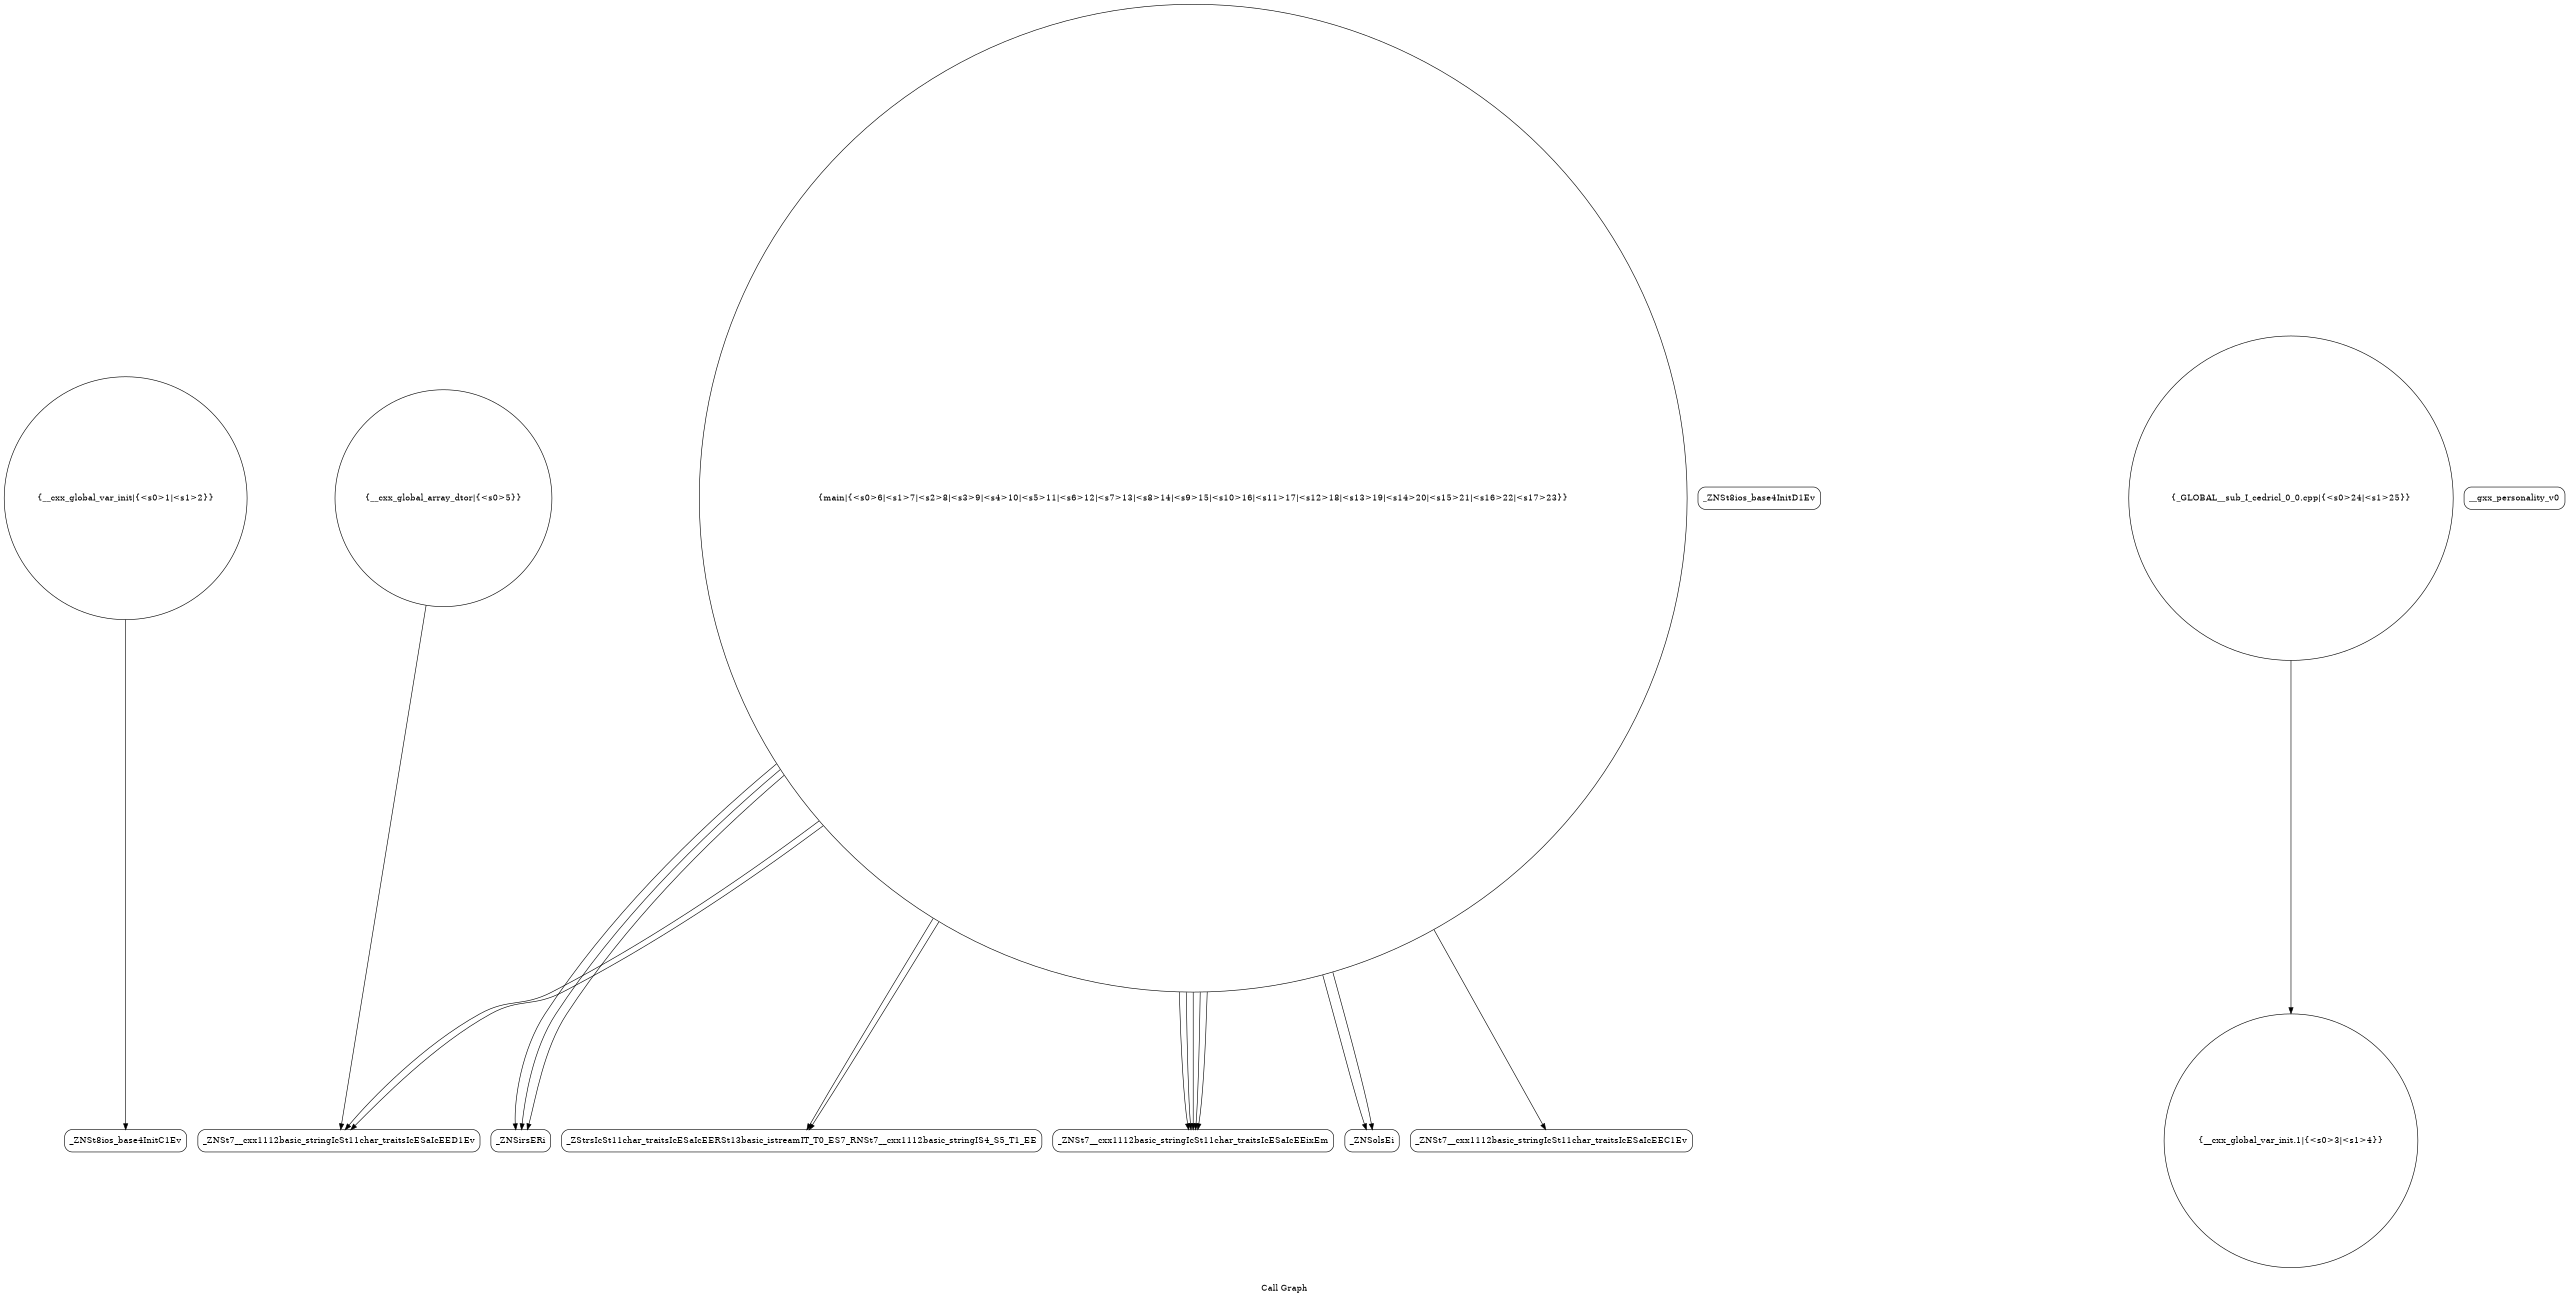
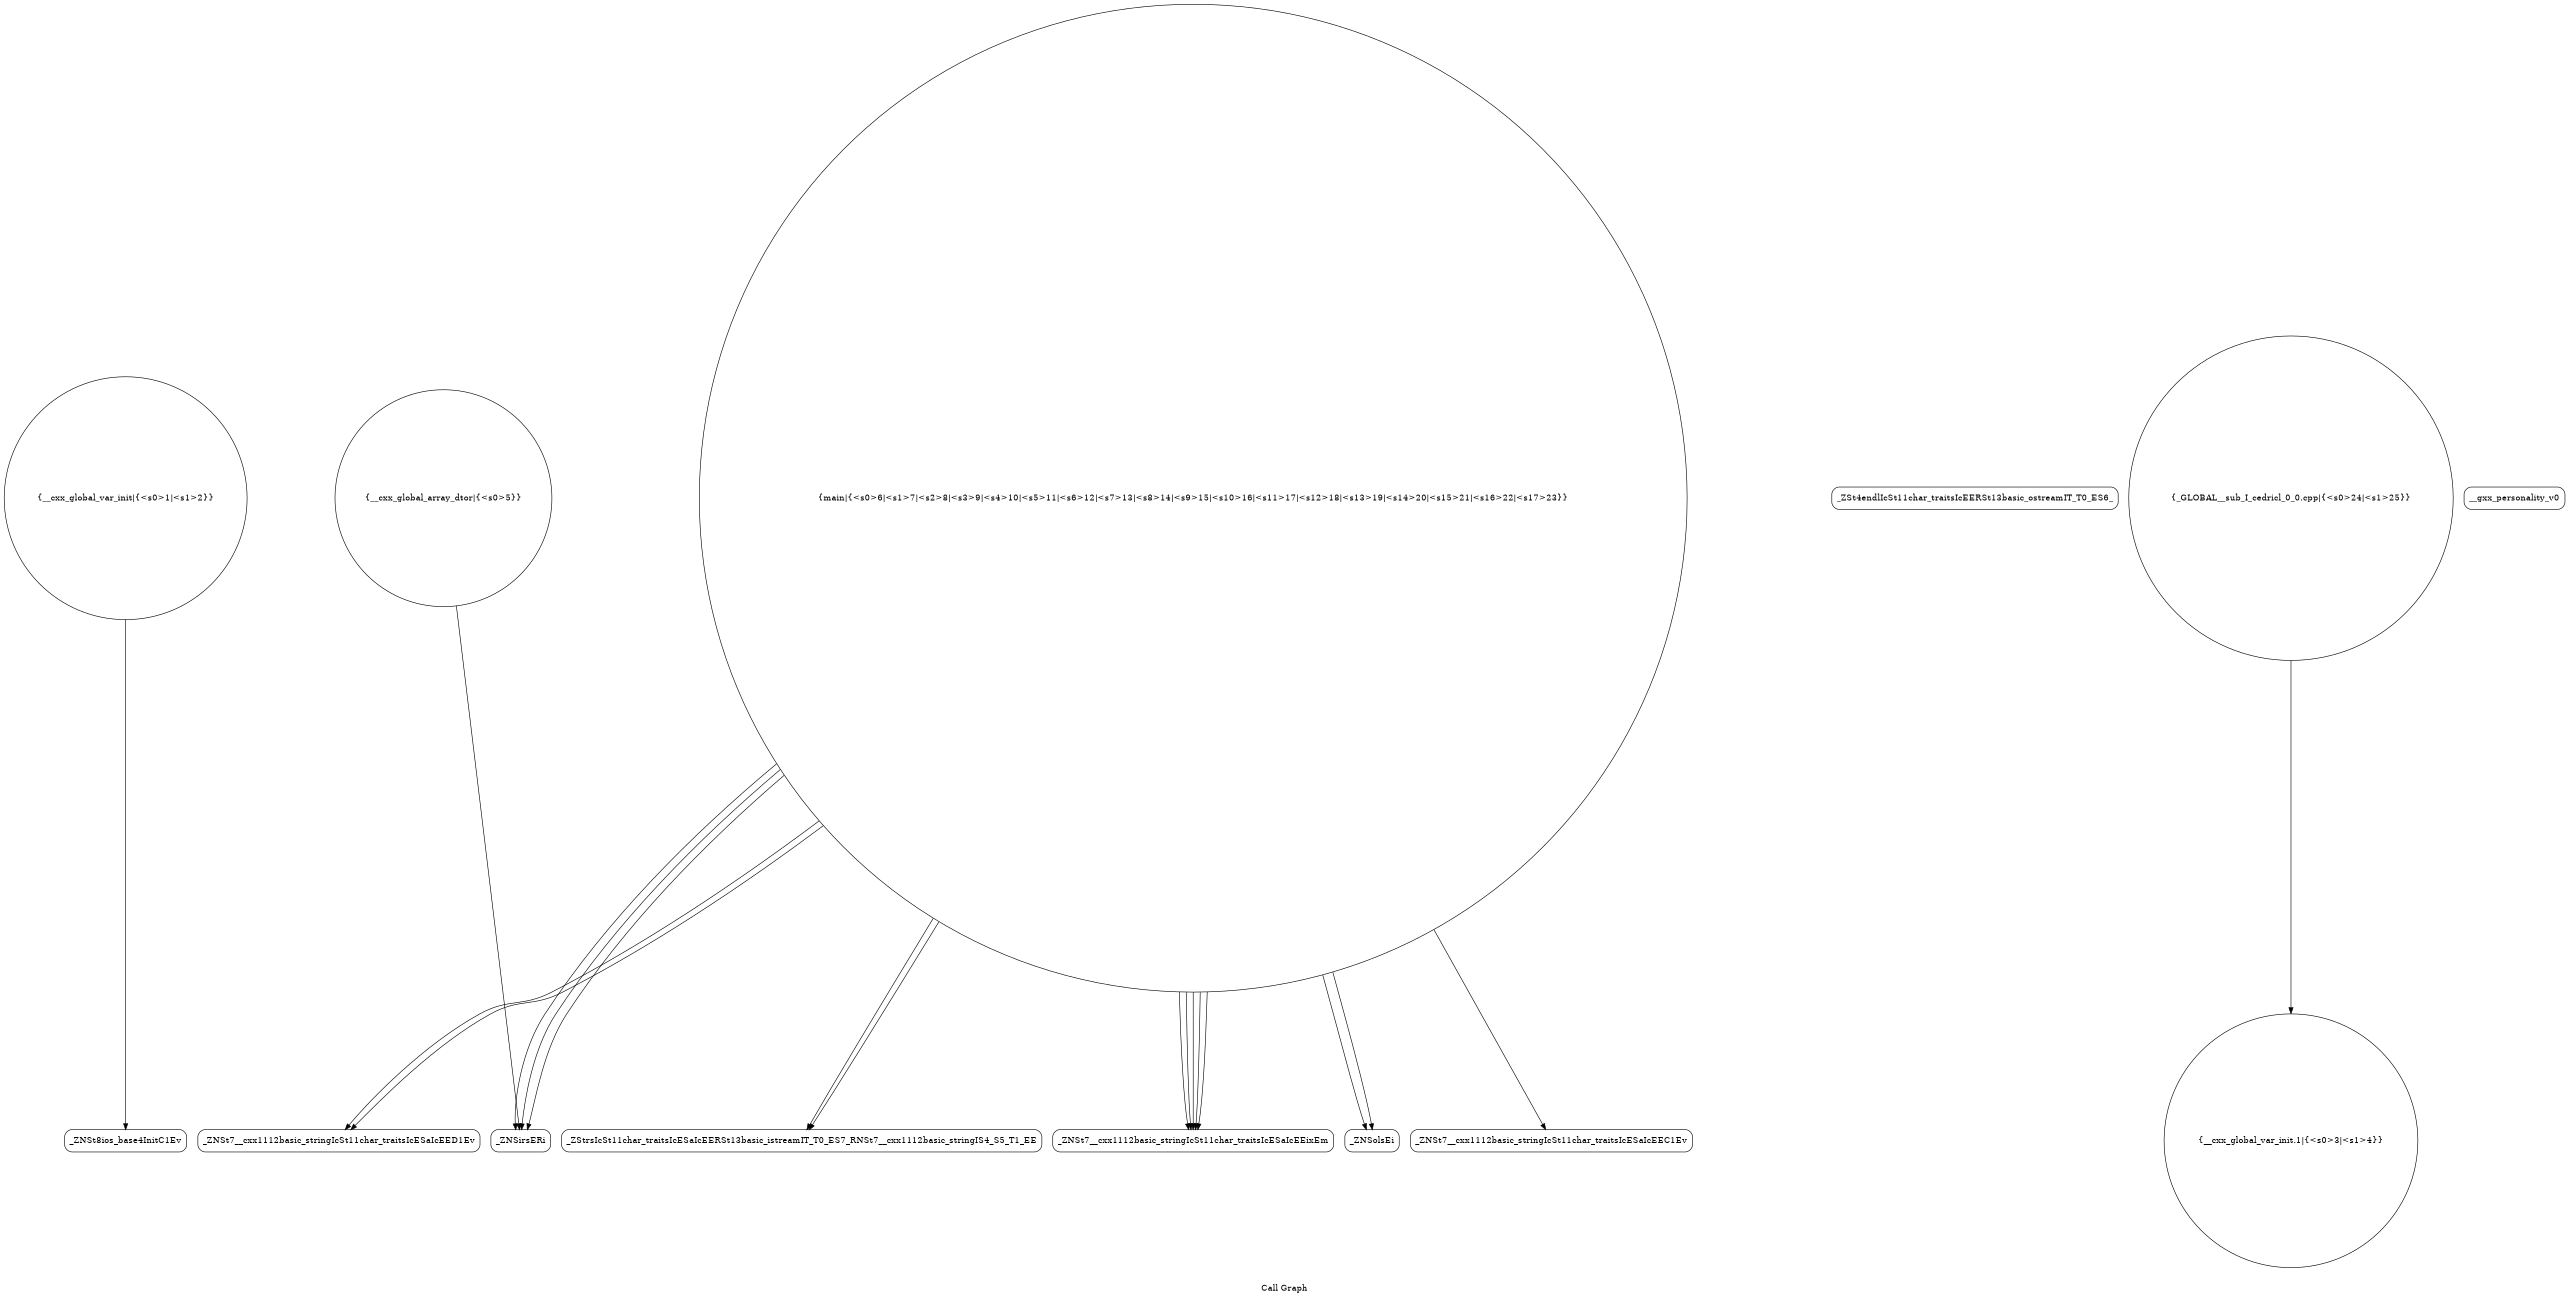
node "_ZNSt8ios_base4InitD1Ev": removed
node "_ZSt4endlIcSt11char_traitsIcEERSt13basic_ostreamIT_T0_ES6_": added
edge "{__cxx_global_array_dtor|{<s0>5}}" -> "_ZNSt7__cxx1112basic_stringIcSt11char_traitsIcESaIcEED1Ev": now "{__cxx_global_array_dtor|{<s0>5}}" -> "_ZNSirsERi"
